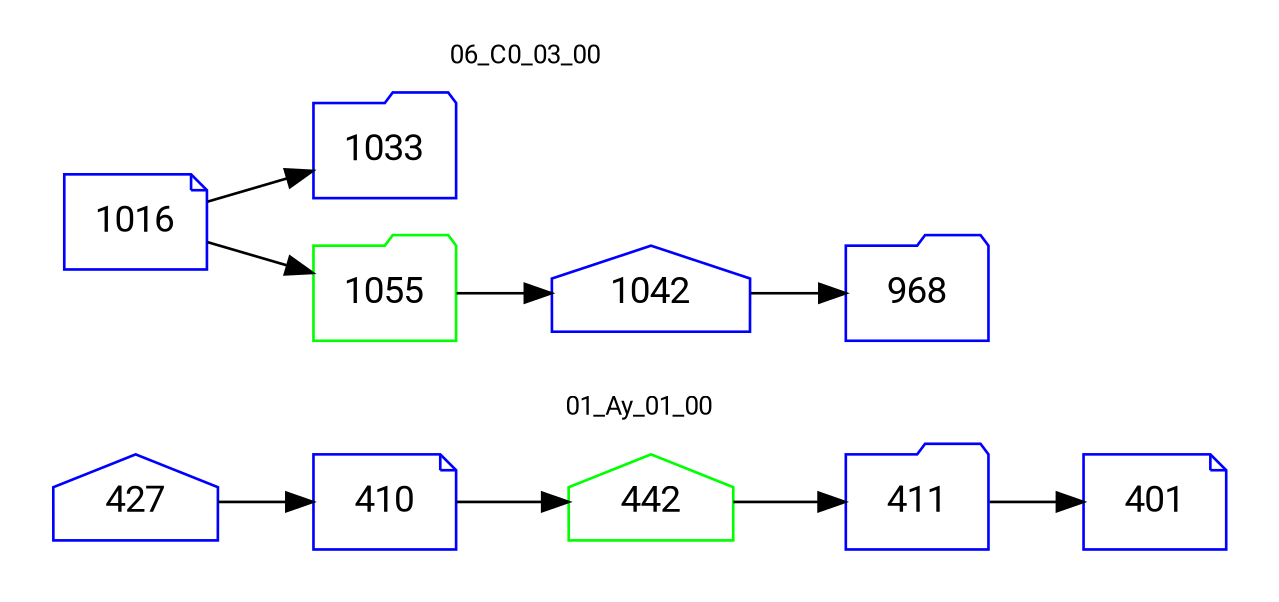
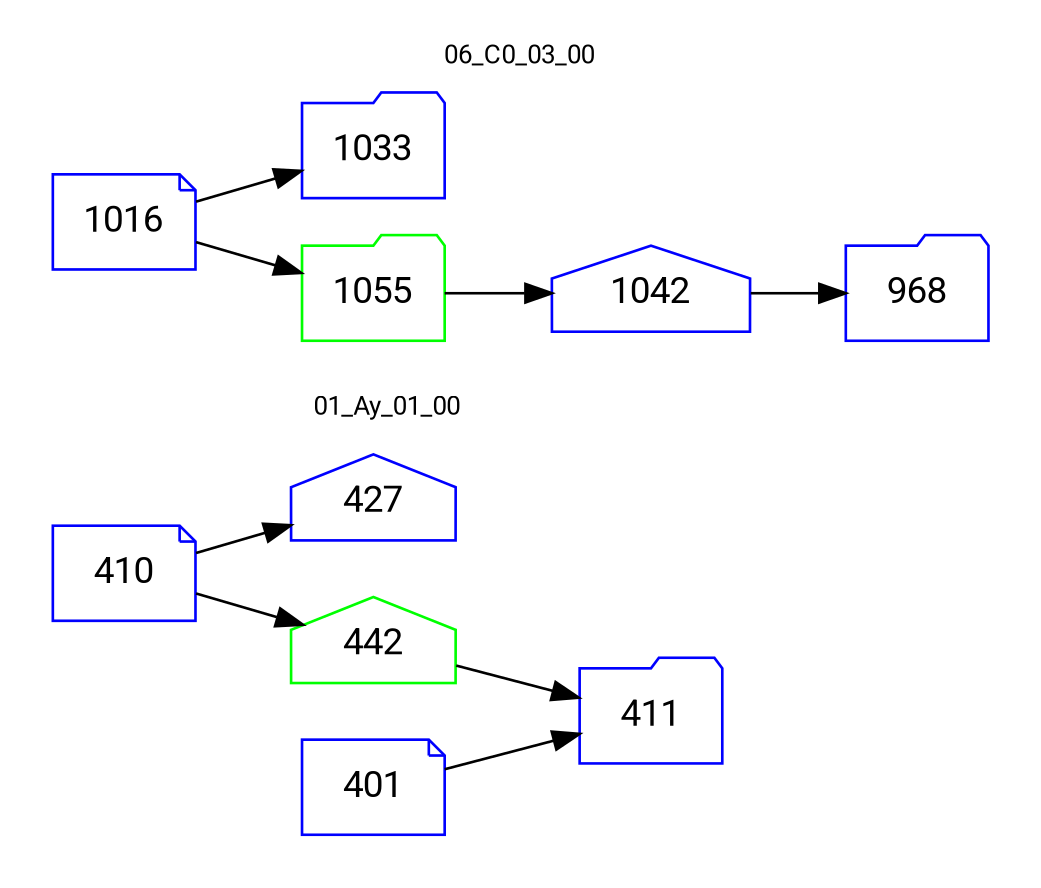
edge "427" -> "410": reversed
edge "411" -> "401": reversed
